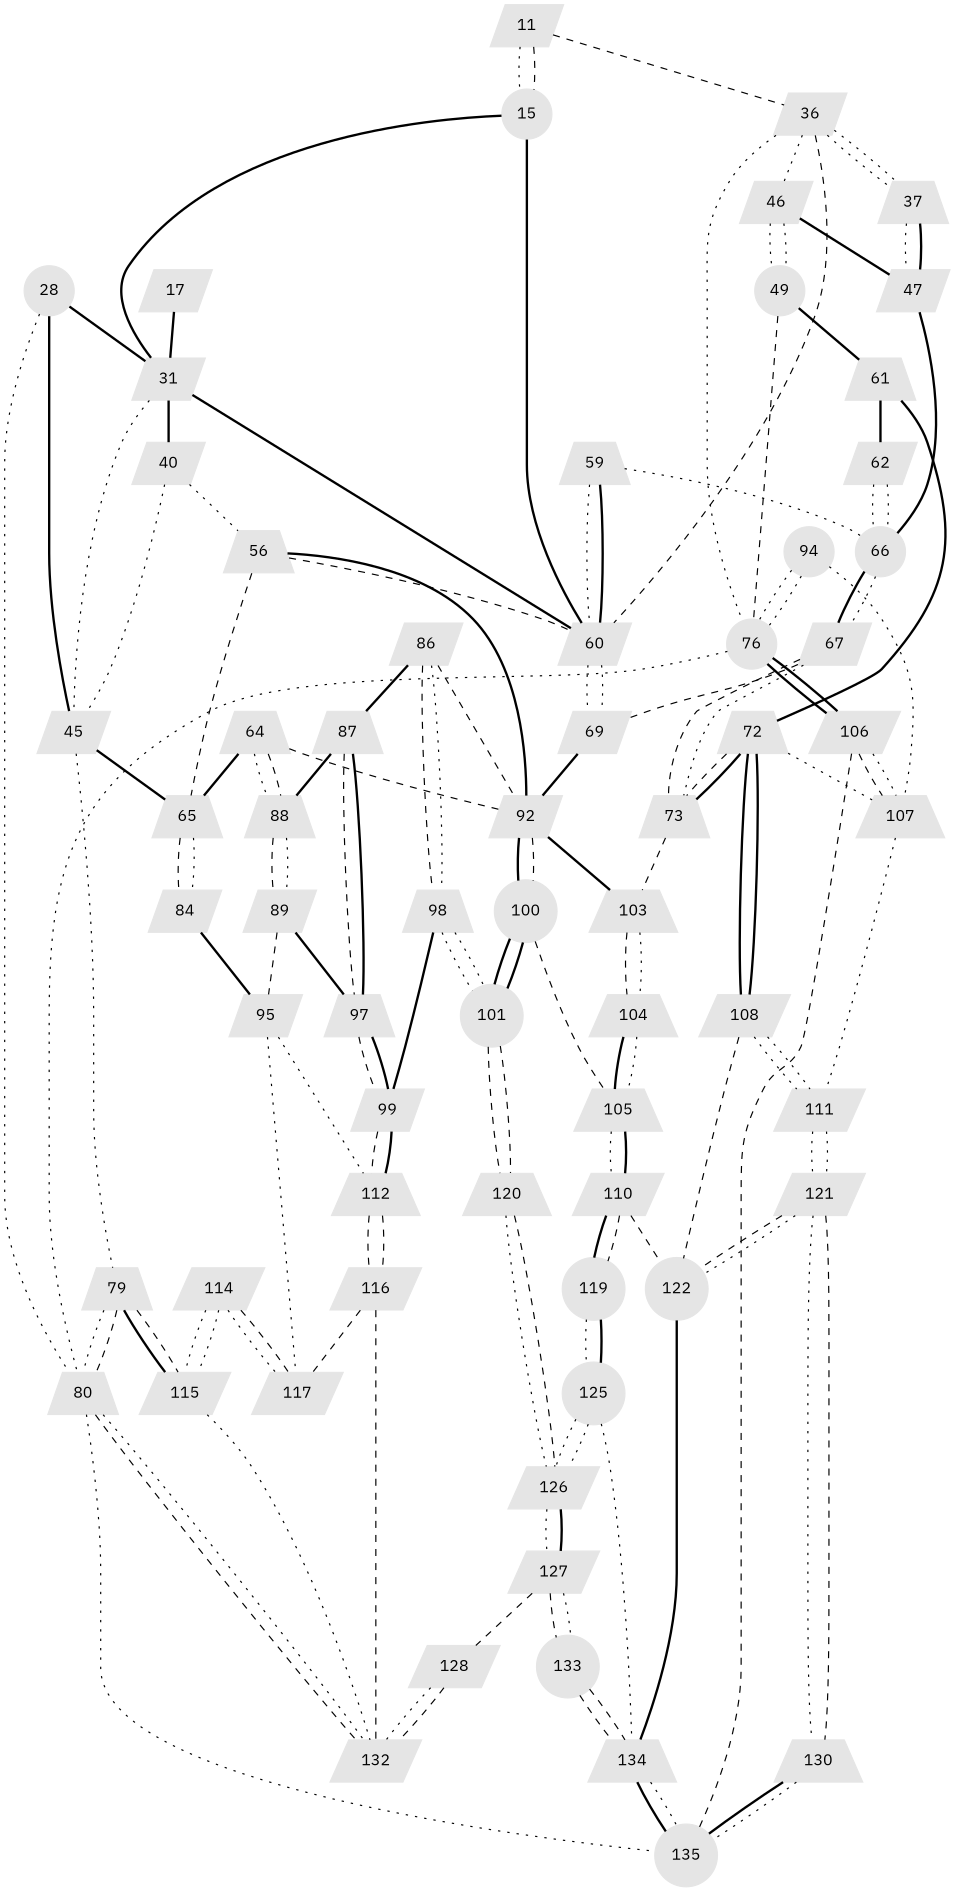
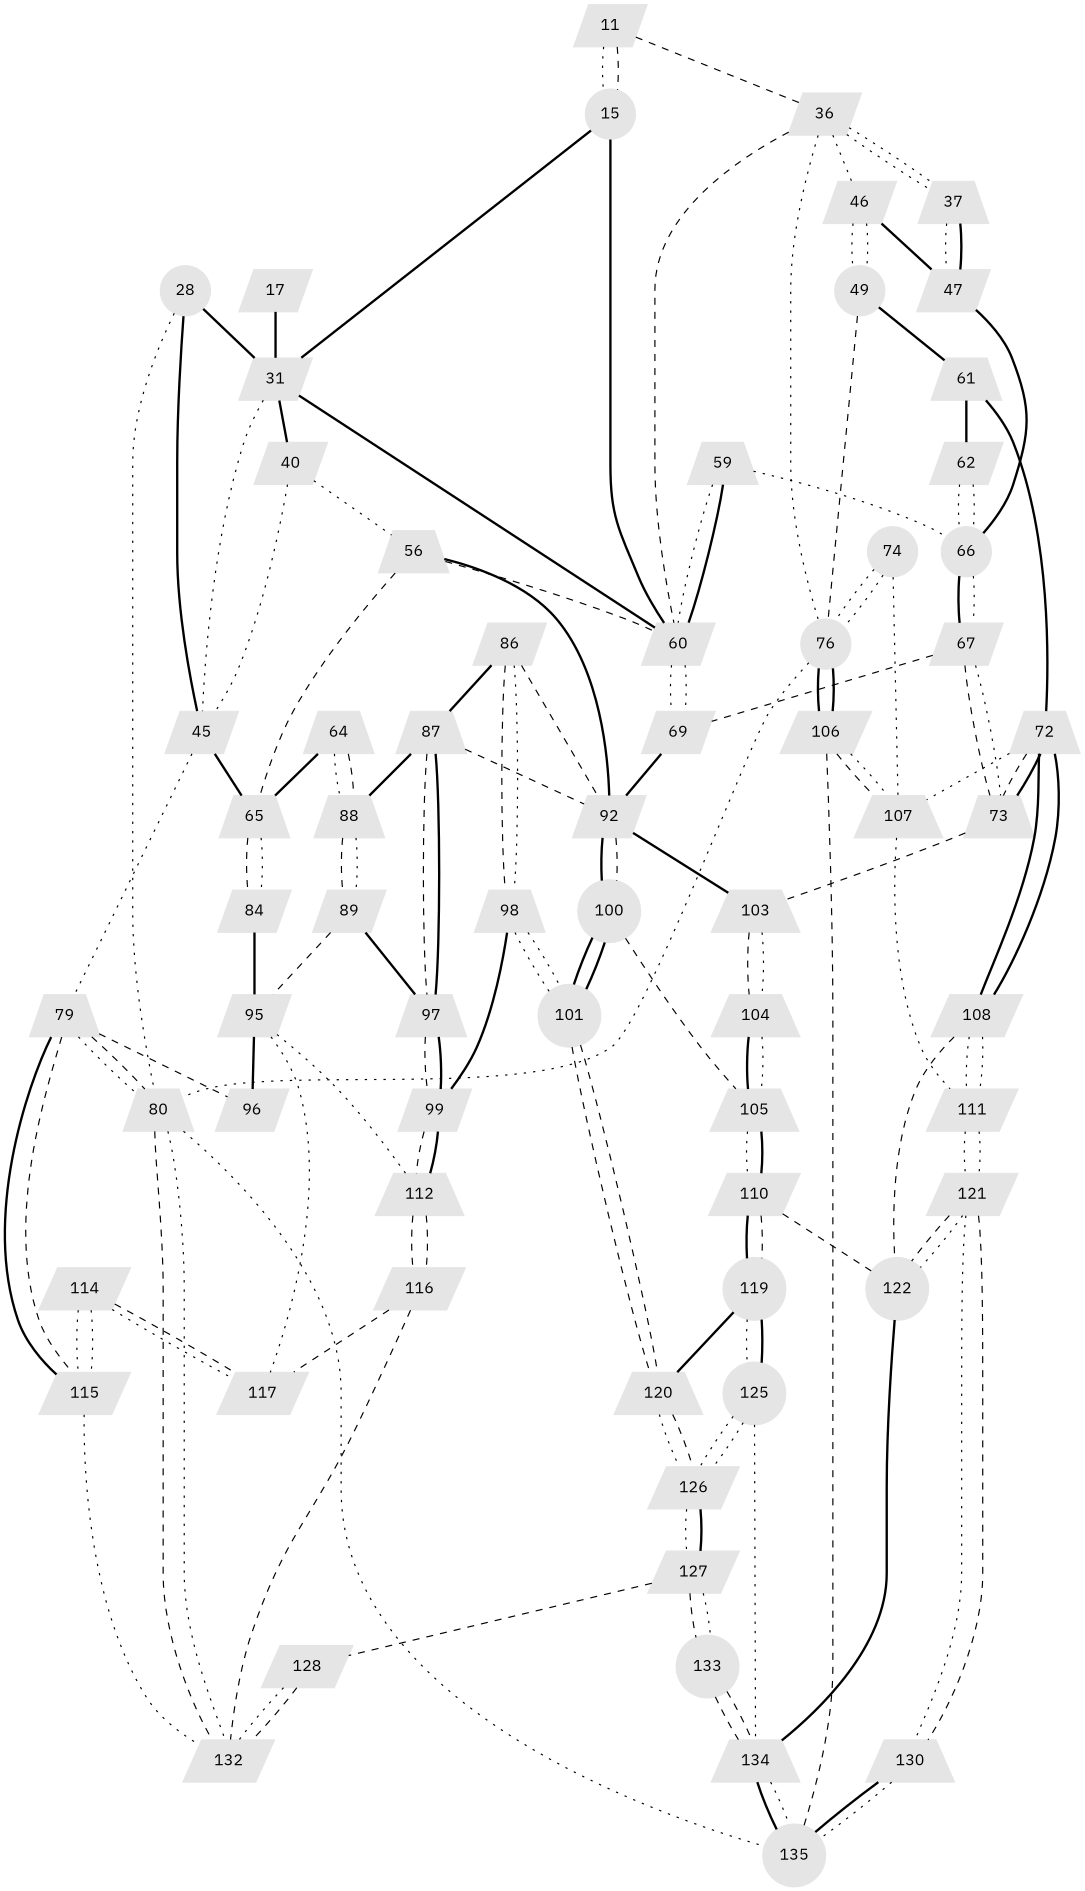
node "94": label "94" -> "74"
edge "64" -- "92": now "87" -- "92"
node "96": added
edge "119" -- "120": added
